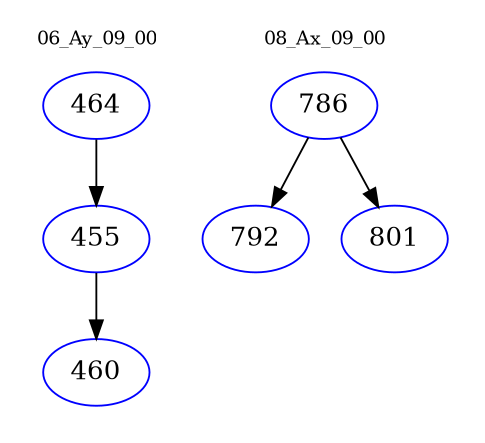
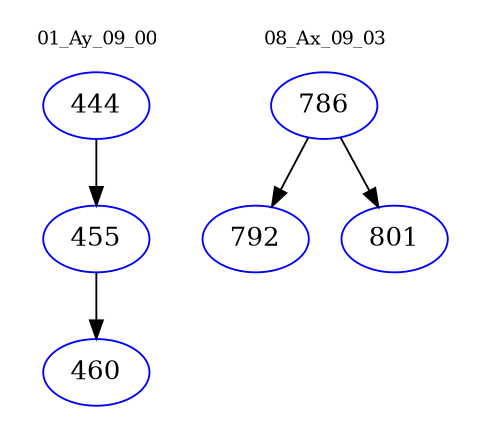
cluster "06_Ay_09_00": label "06_Ay_09_00" -> "01_Ay_09_00"
cluster "08_Ax_09_00": label "08_Ax_09_00" -> "08_Ax_09_03"
node "464": label "464" -> "444"
